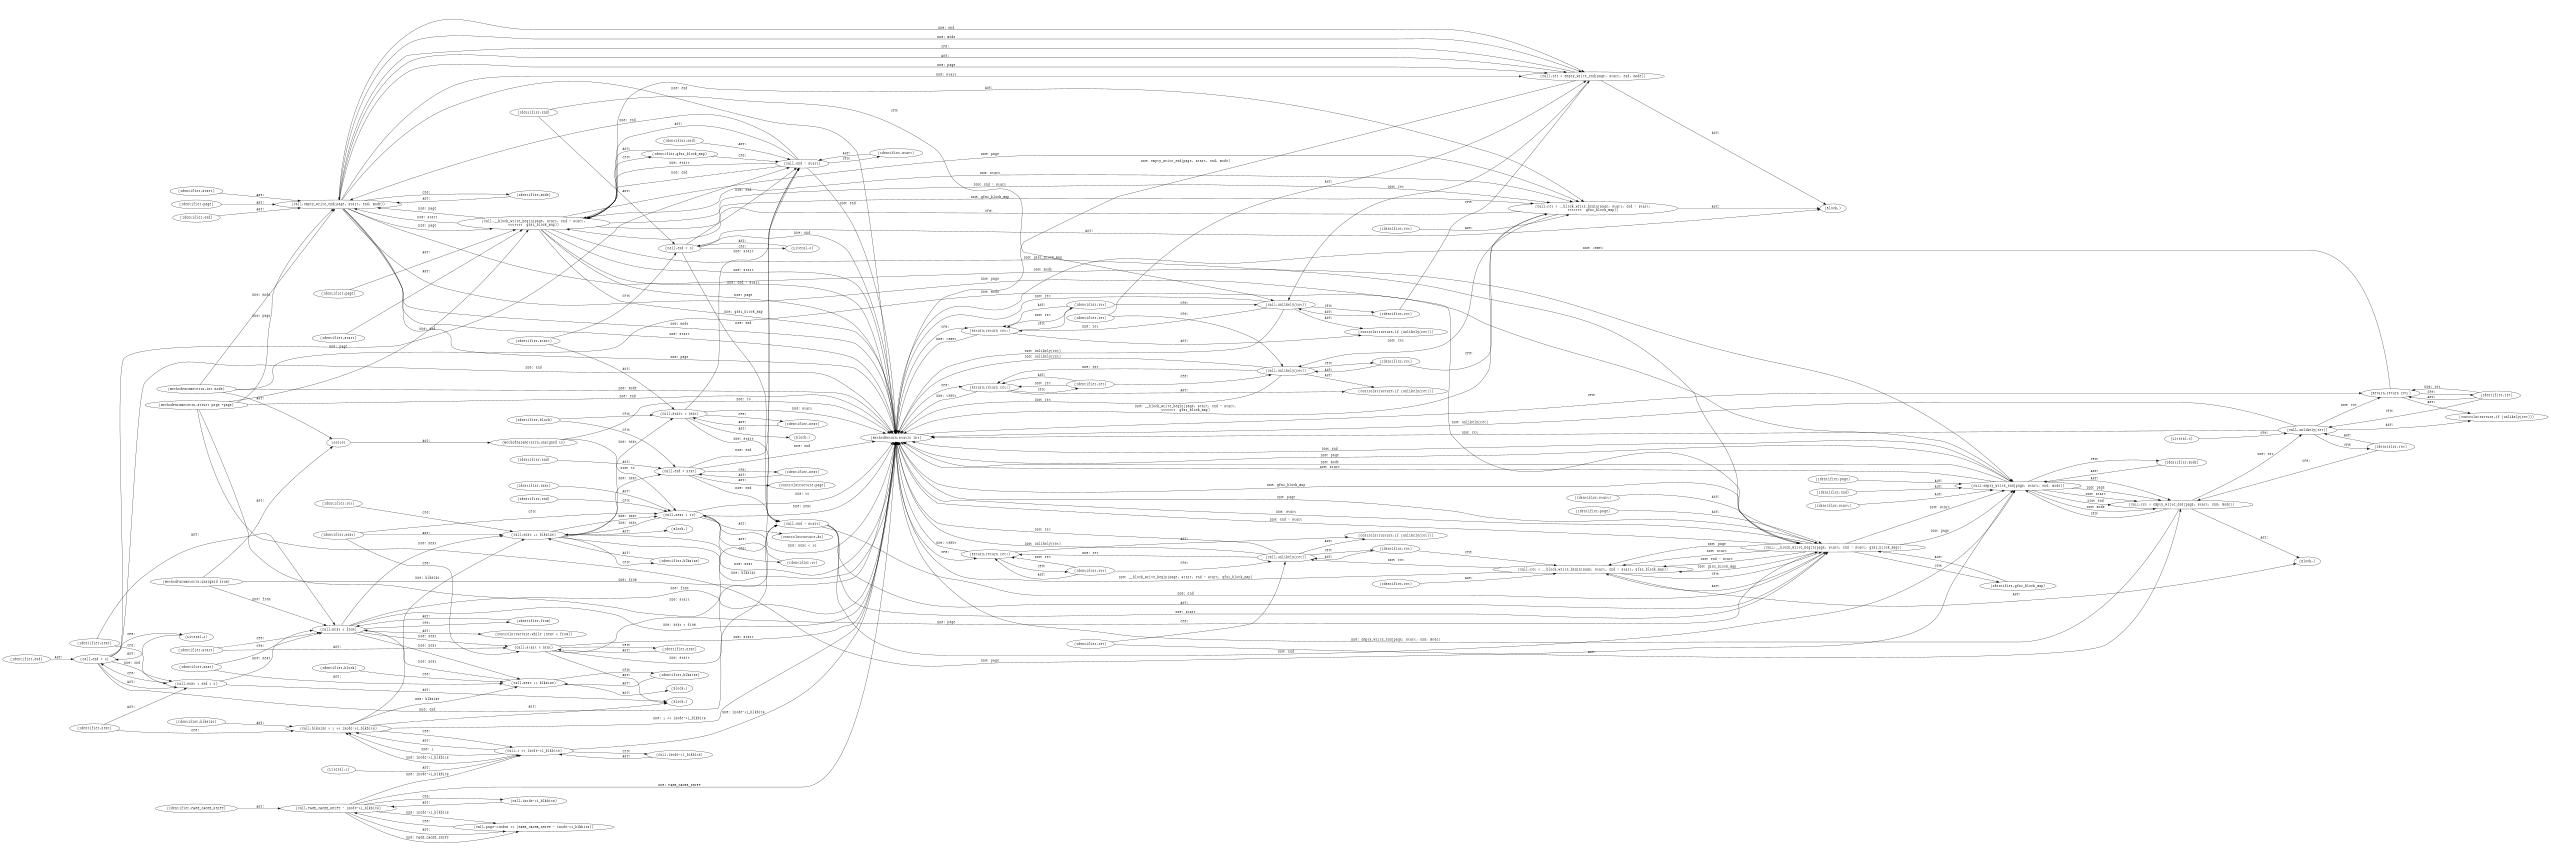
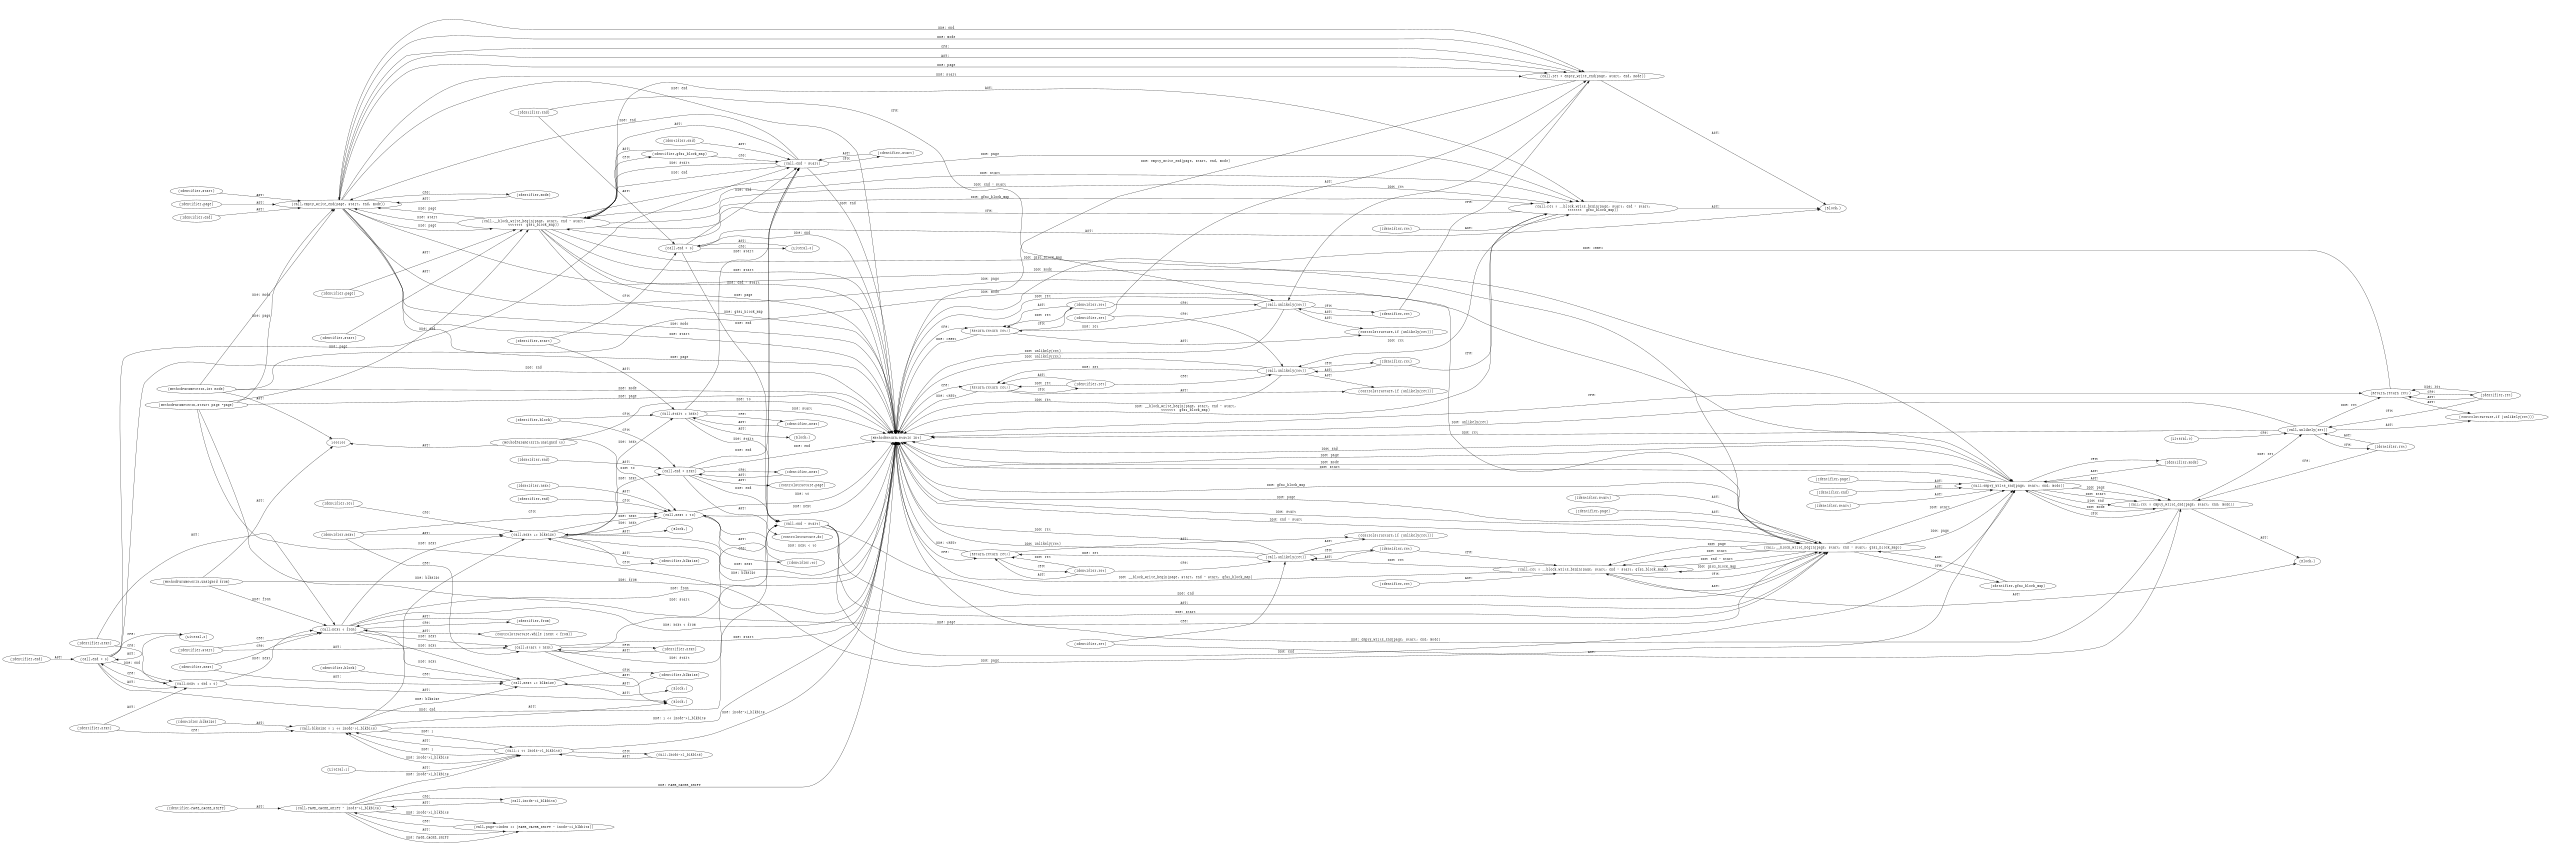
edge "(MethodParameterIn,struct page *page)" -> "(MethodReturn,static int)": label "DDG: end" -> "DDG: page"
edge "1000100" -> "(MethodParameterIn,unsigned to)": reversed
edge "(Call,next < to)" -> "(ControlStructure,do)": now "(Call,end = next)" -> "(ControlStructure,do)"
edge "(Call,blksize = 1 << inode->i_blkbits)" -> "(Call,1 << inode->i_blkbits)": label "CFG: " -> "DDG: 1"
